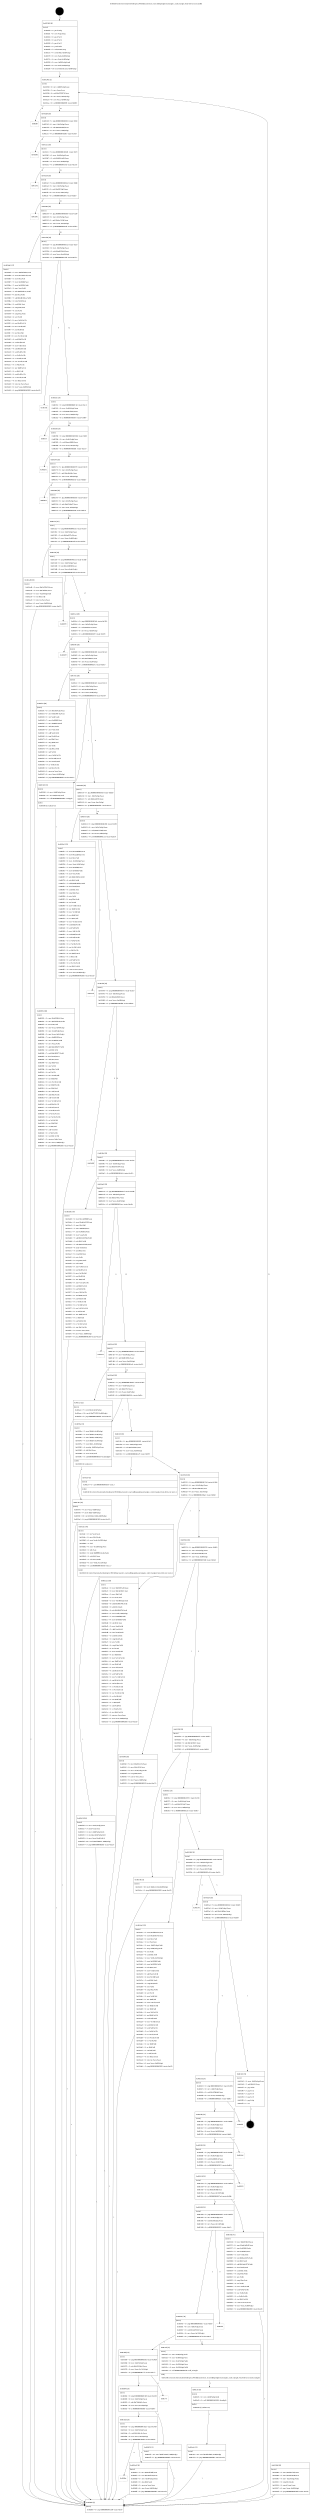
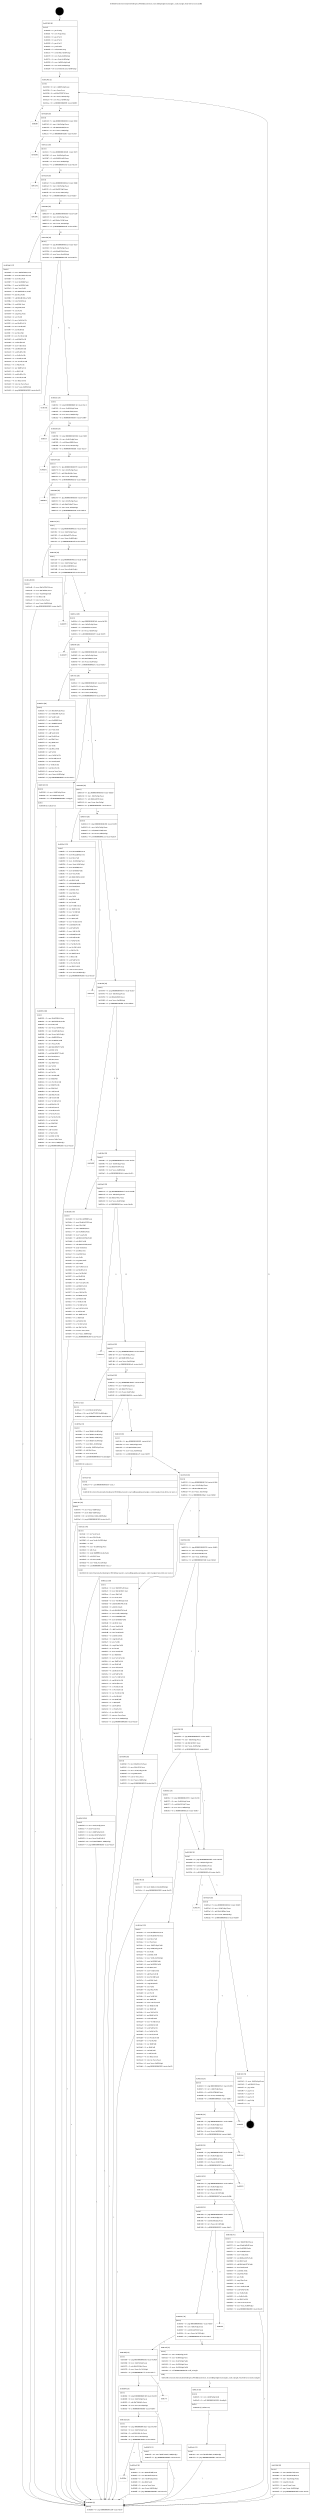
edge "0x401550 [28]" -> "0x40156c [28]": now "0x401550 [28]" -> "0x401588 [28]"
